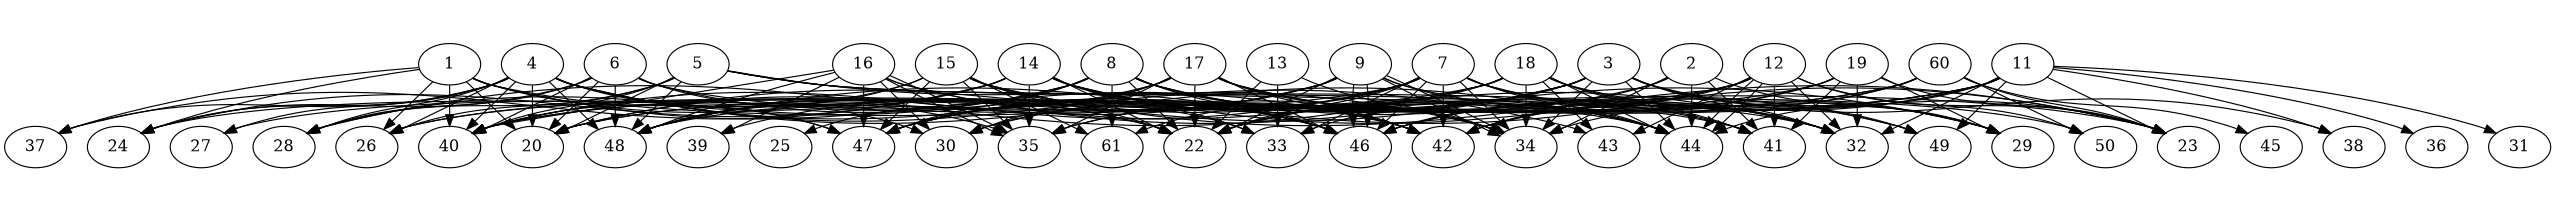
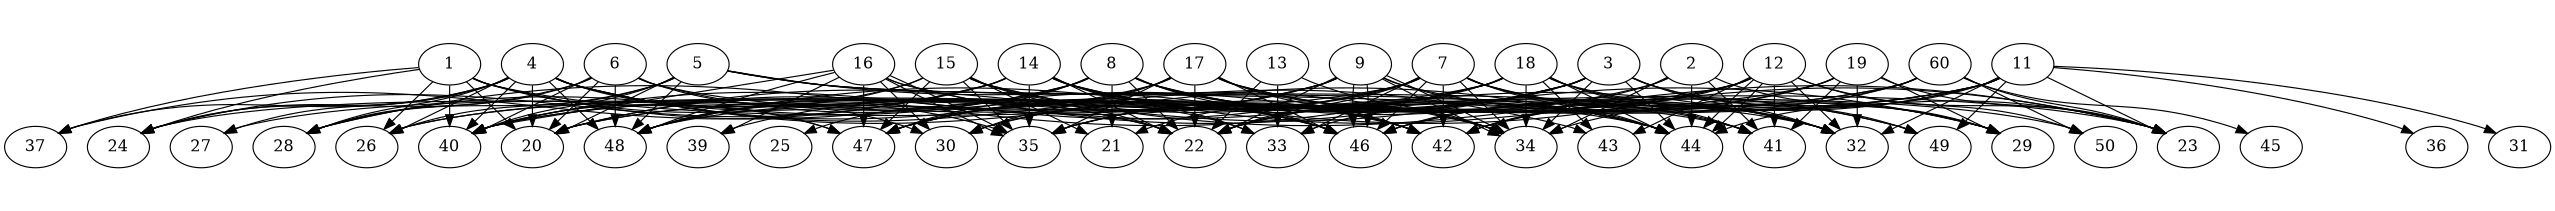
edge "18" -> "35": added
node "61": label "61" -> "21"
node "38": removed
